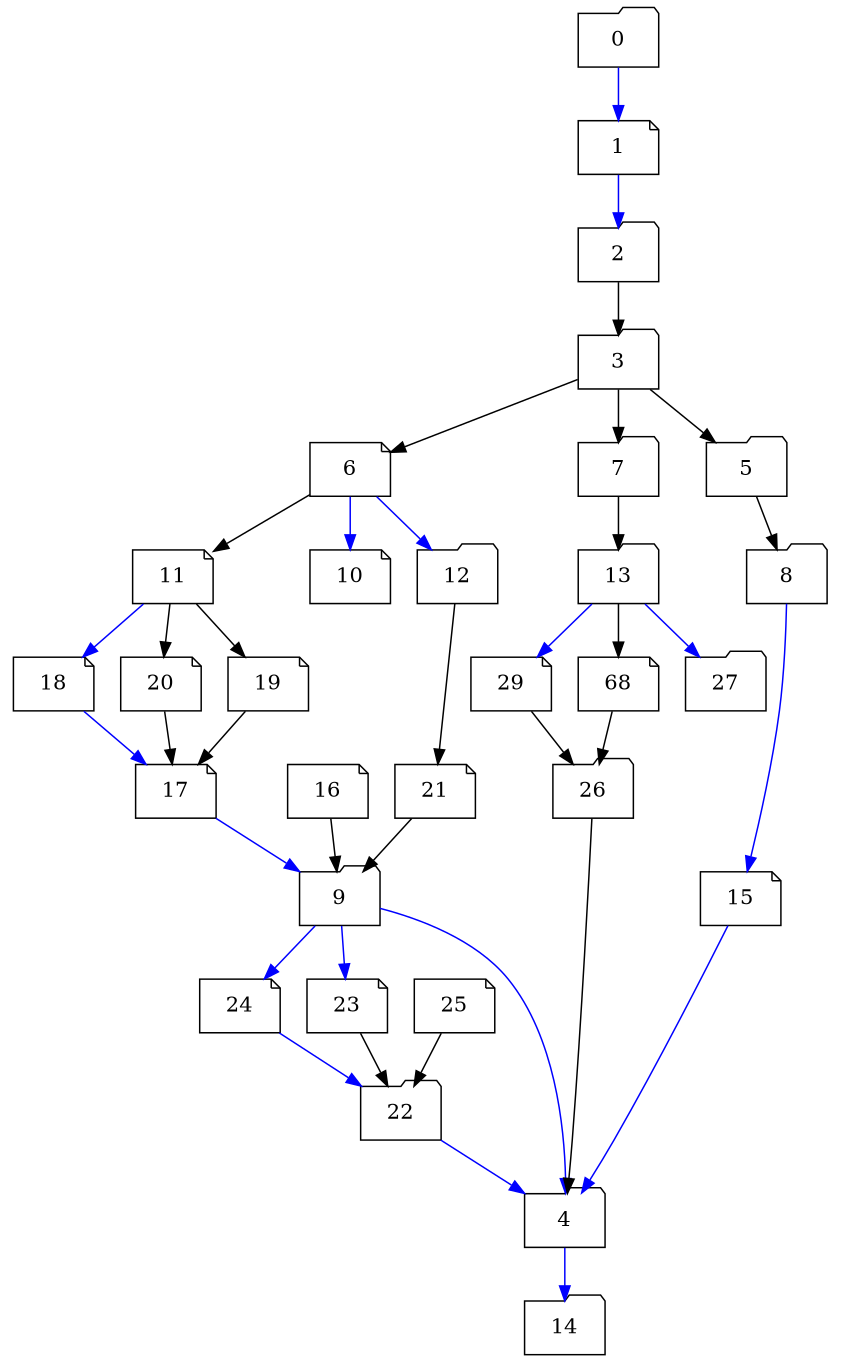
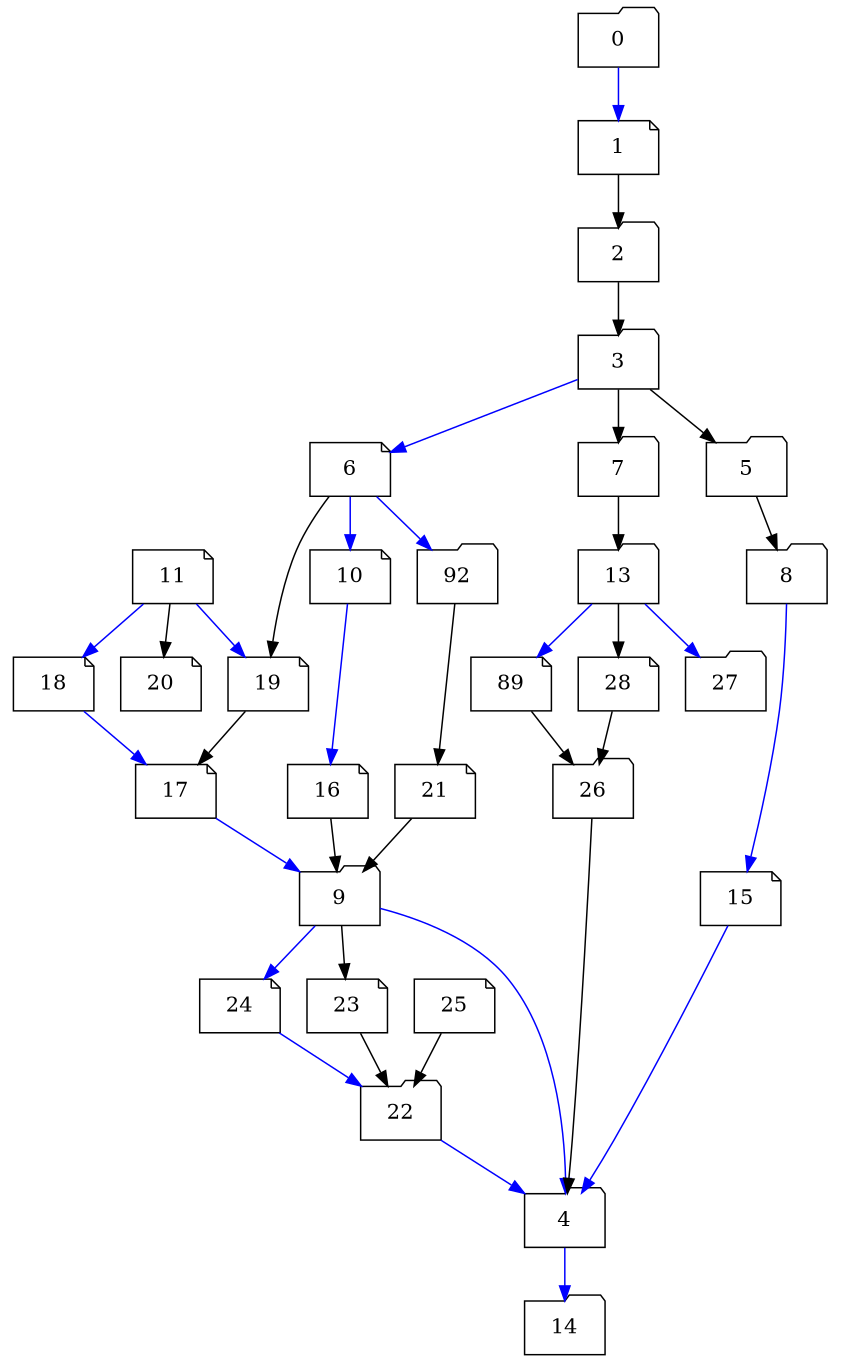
edge "1" -> "2": color blue -> black
edge "3" -> "6": color black -> blue
edge "6" -> "11": now "6" -> "19"
node "12": label "12" -> "92"
edge "11" -> "19": color black -> blue
edge "10" -> "16": added
node "29": label "29" -> "89"
node "68": label "68" -> "28"
edge "20" -> "17": removed
edge "9" -> "23": color blue -> black
